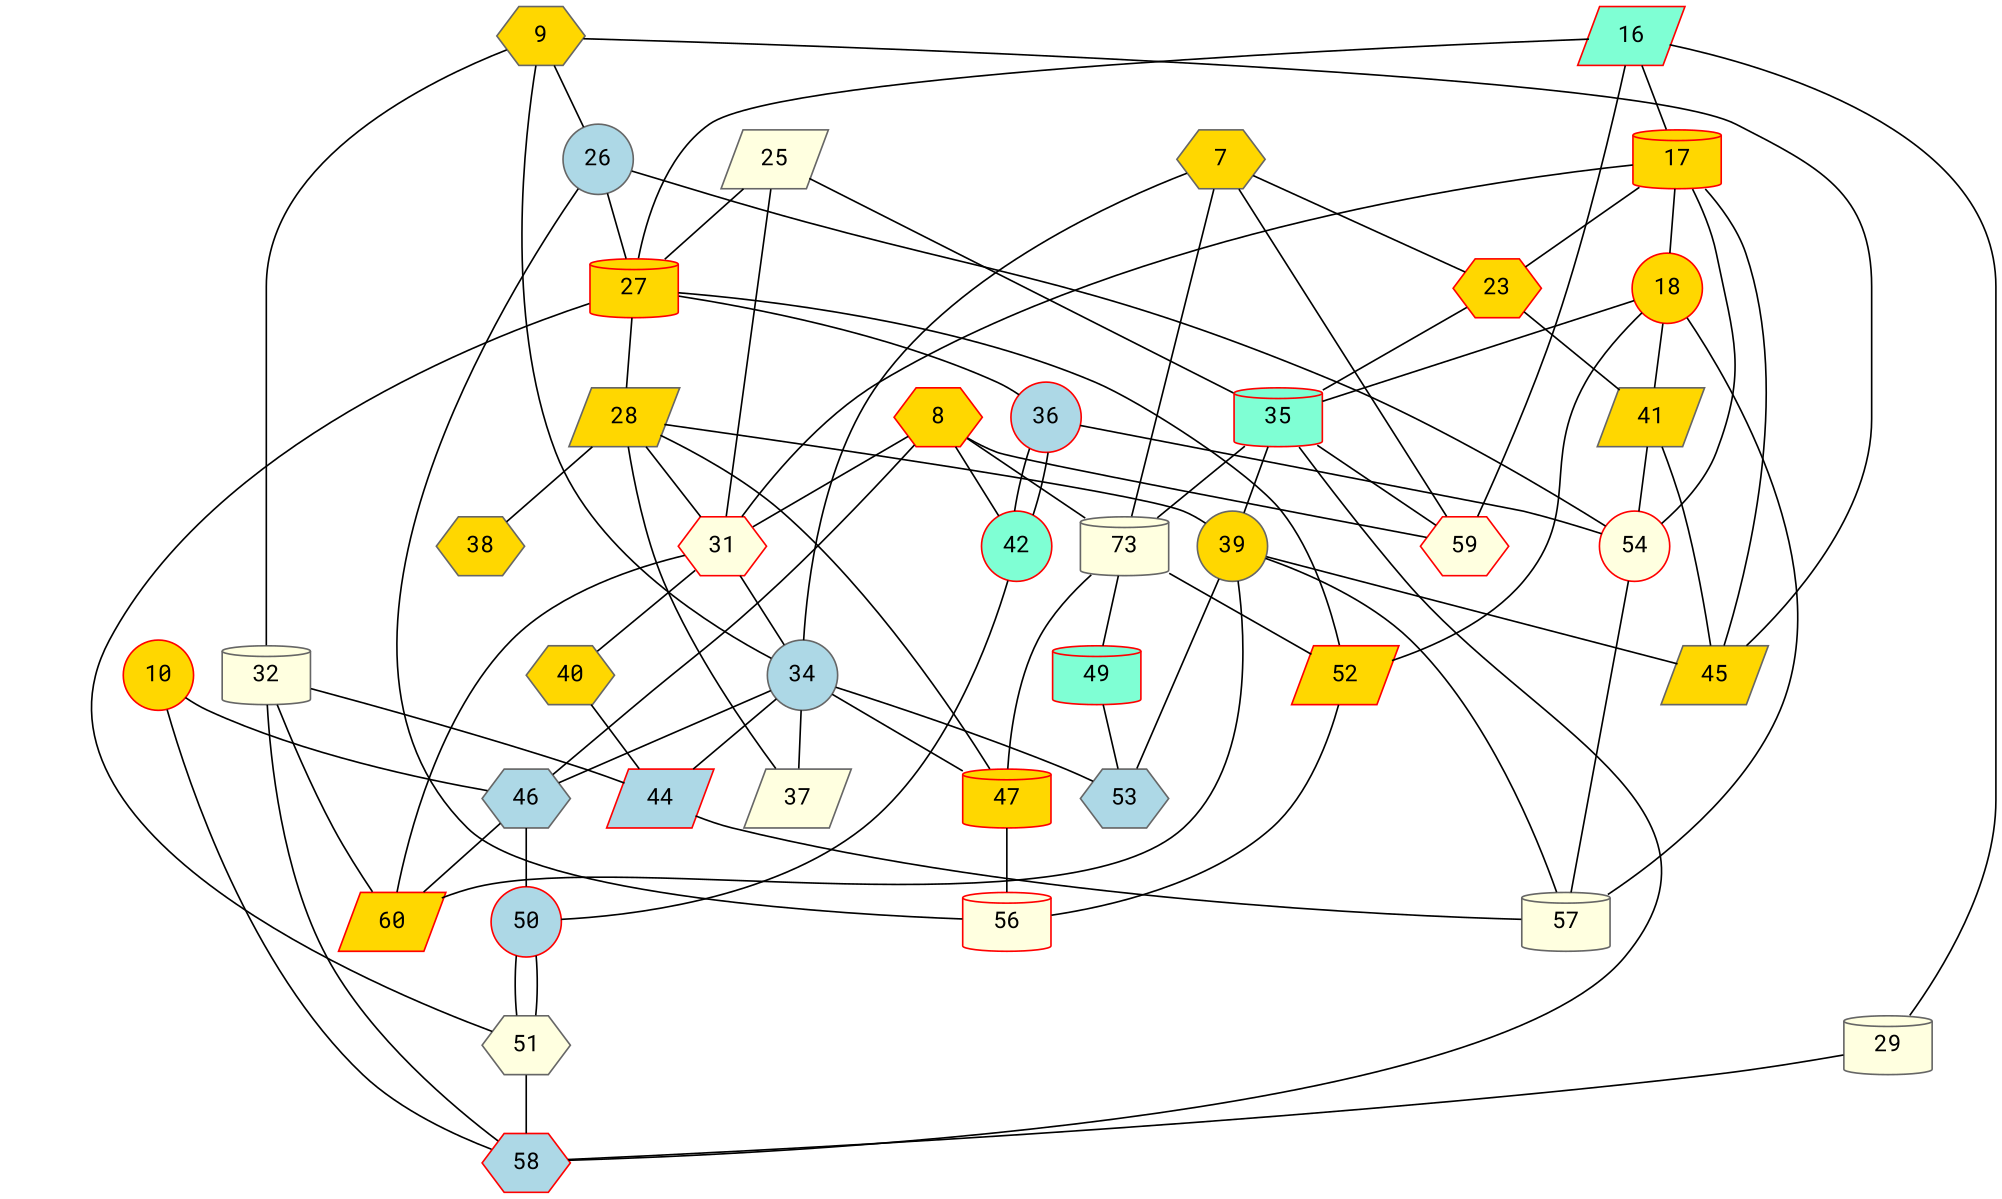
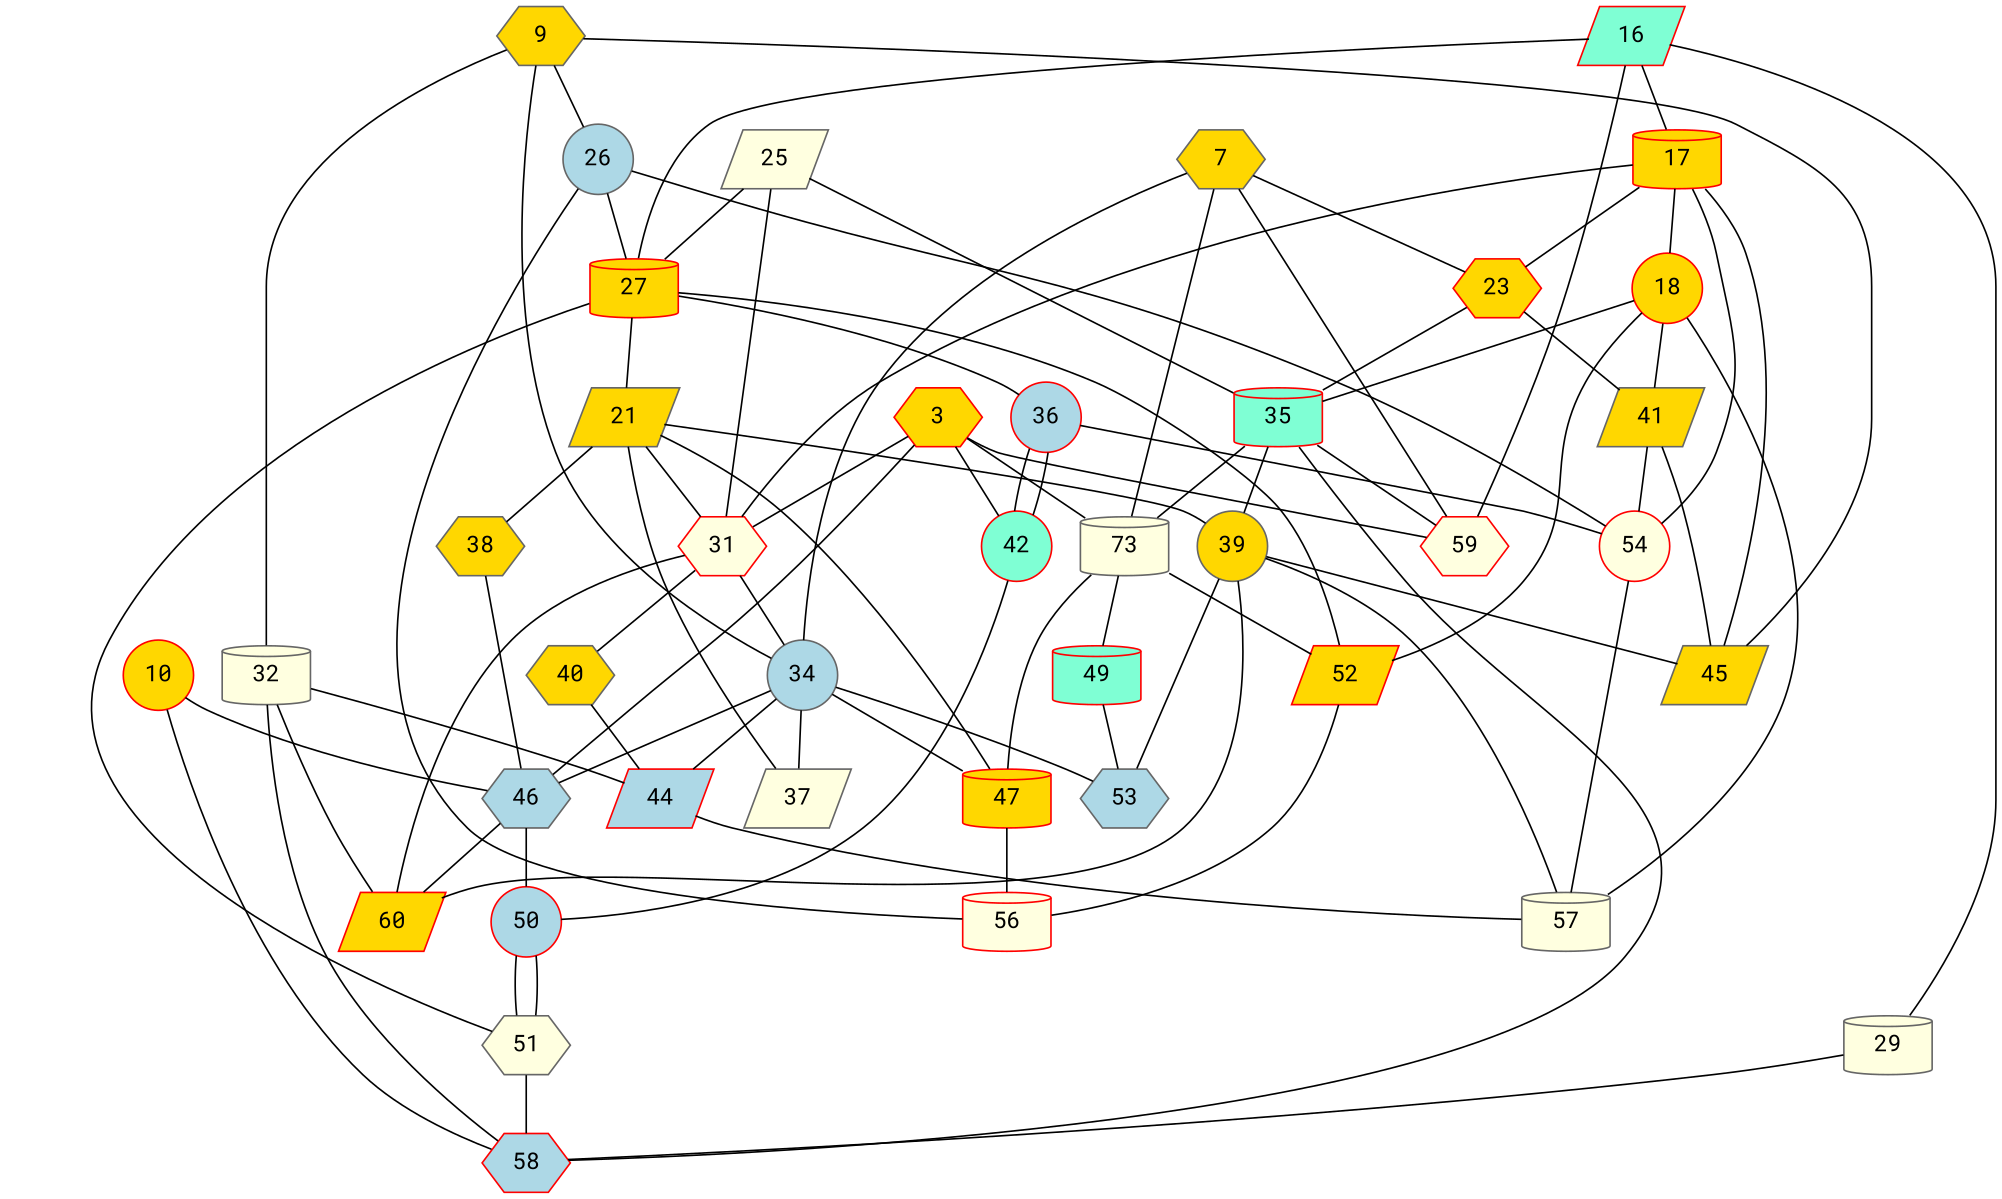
node "28": label "28" -> "21"
node "8": label "8" -> "3"
edge "38" -- "46": added
